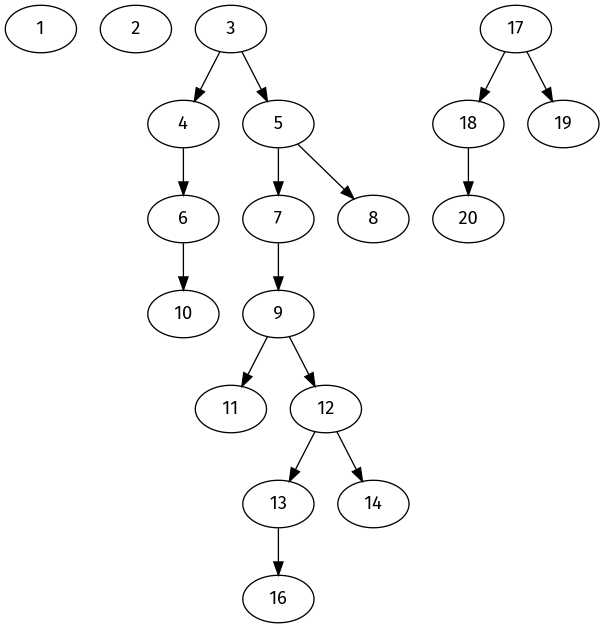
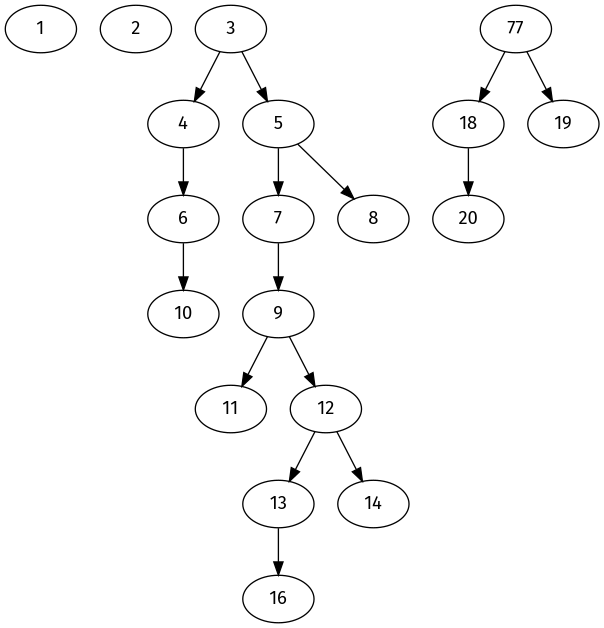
node "17": label "17" -> "77"
